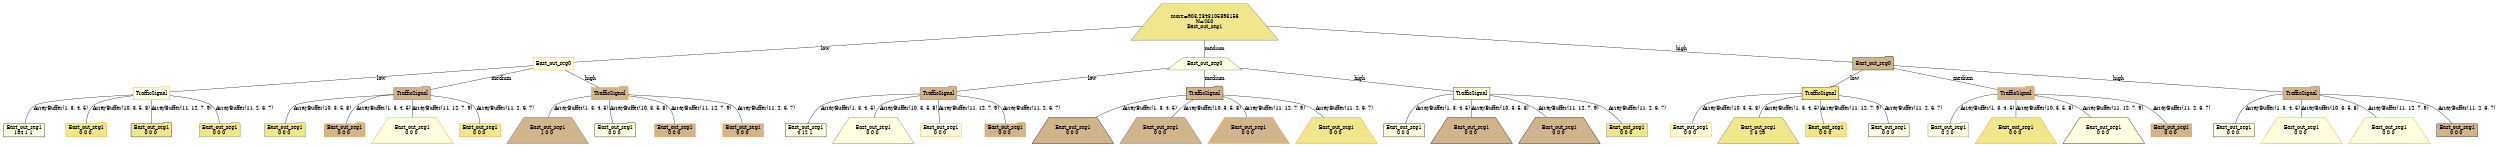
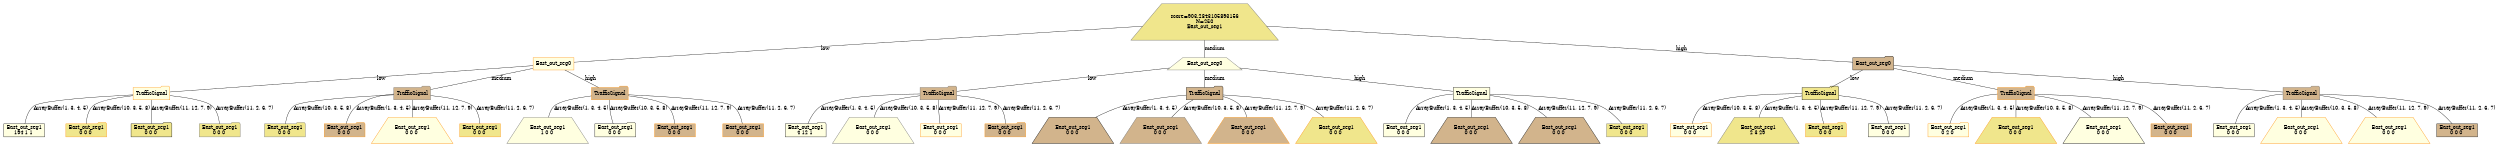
node "East_out_seg1 1 0 0": fillcolor tan -> lightyellow
node "East_out_seg1 4 12 1": shape box -> folder
node "East_out_seg1 0 2 0": color gray40 -> darkorange
